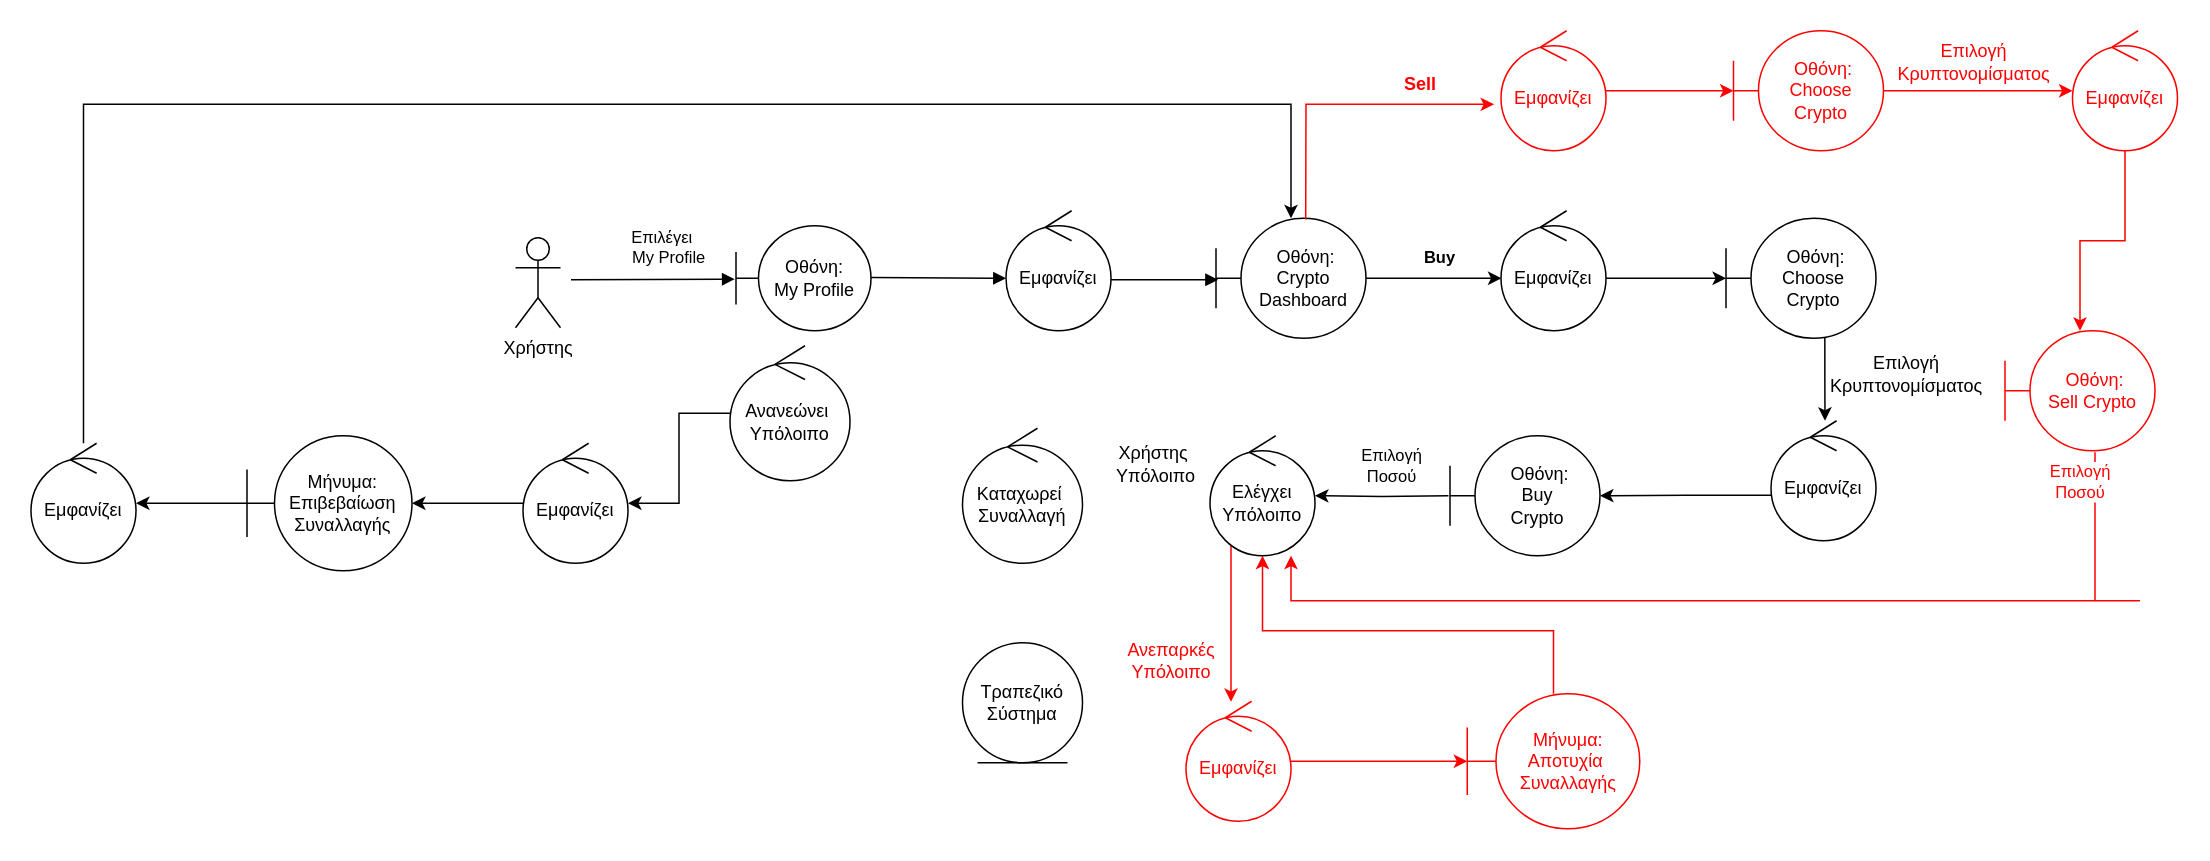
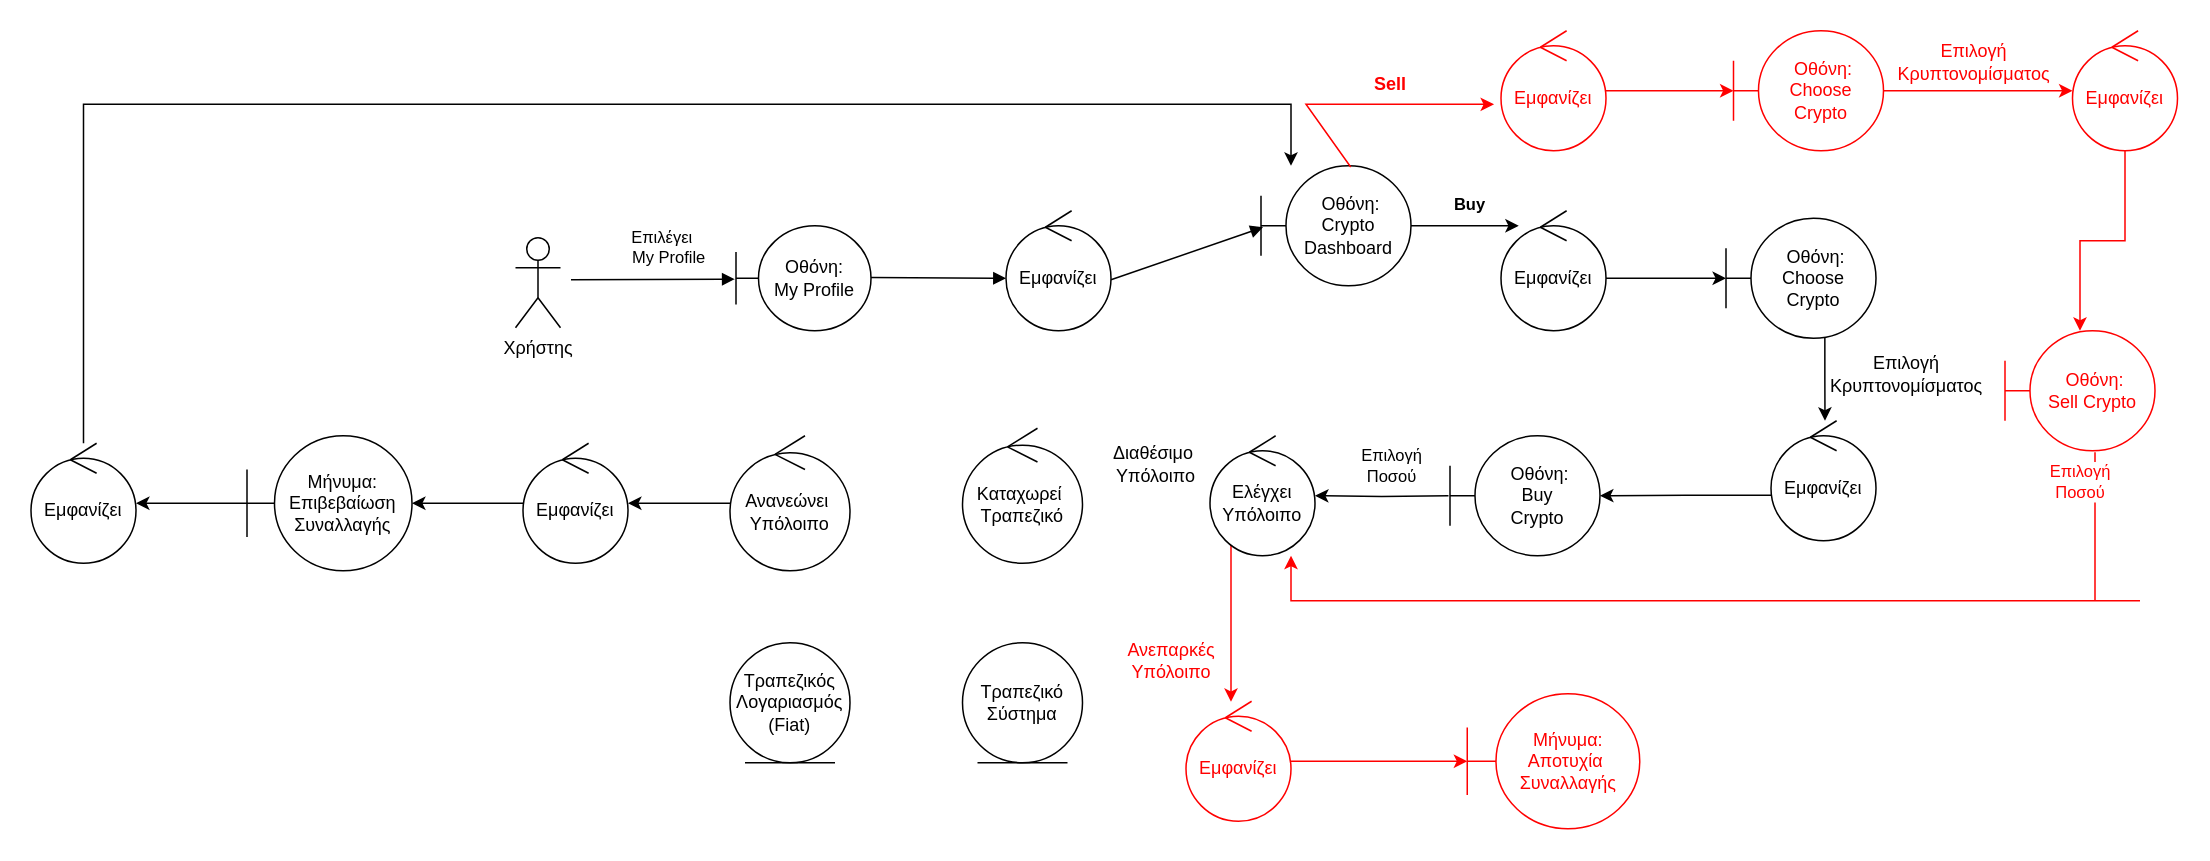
node "Sell": moved (1419, 85) -> (1389, 85)
node "Οθόνη: Crypto Dashboard": moved (1291, 278) -> (1336, 226)
node "Ανανεώνει Υπόλοιπο": moved (790, 413) -> (790, 503)
node "Χρήστης Υπόλοιπο": label "Χρήστης Υπόλοιπο" -> "Διαθέσιμο Υπόλοιπο"
node "Καταχωρεί Συναλλαγή": label "Καταχωρεί Συναλλαγή" -> "Καταχωρεί Τραπεζικό"
edge "Μήνυμα: Αποτυχία Συναλλαγής" -> "Ελέγχει Υπόλοιπο": removed
node "Τραπεζικός Λογαριασμός (Fiat)": added
